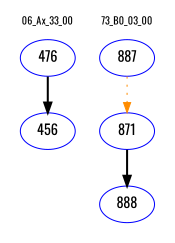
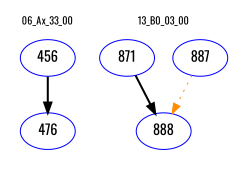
cluster "73_B0_03_00": label "73_B0_03_00" -> "13_B0_03_00"
edge "476" -> "456": reversed
edge "887" -> "871": now "887" -> "888"
